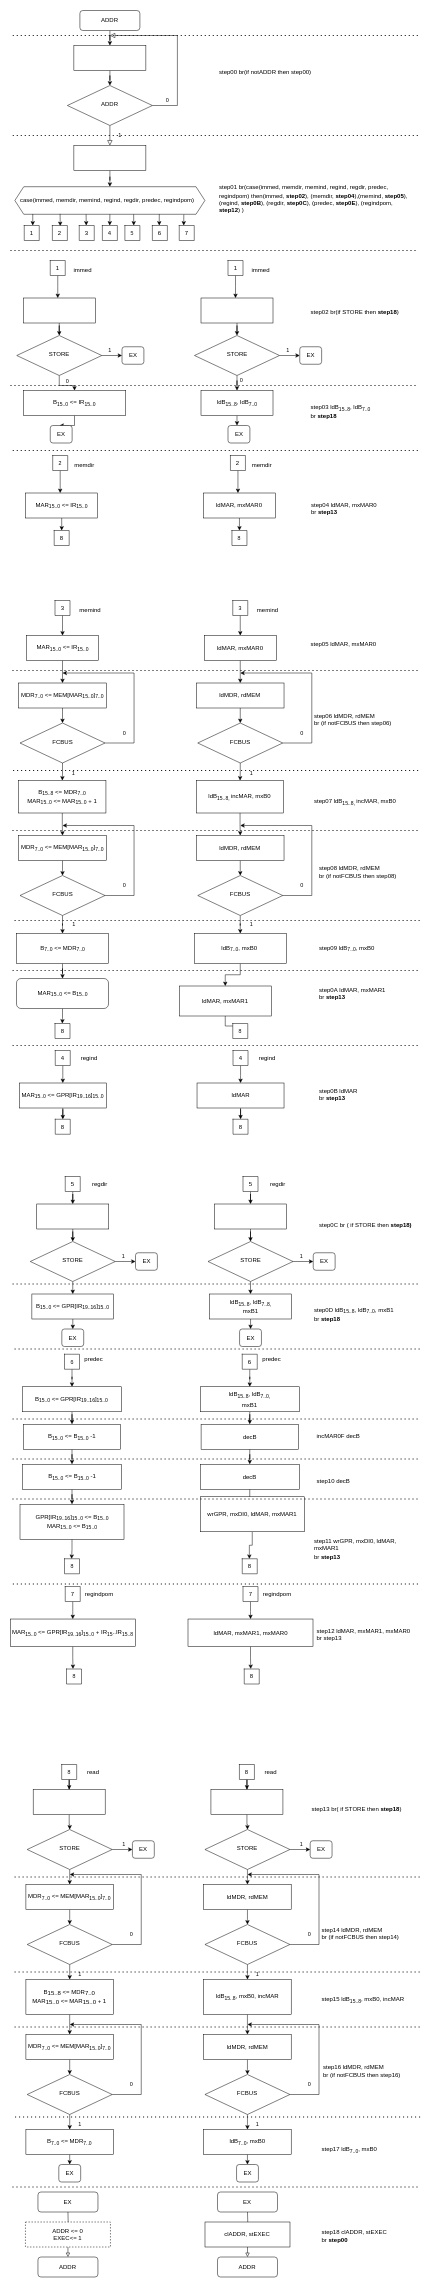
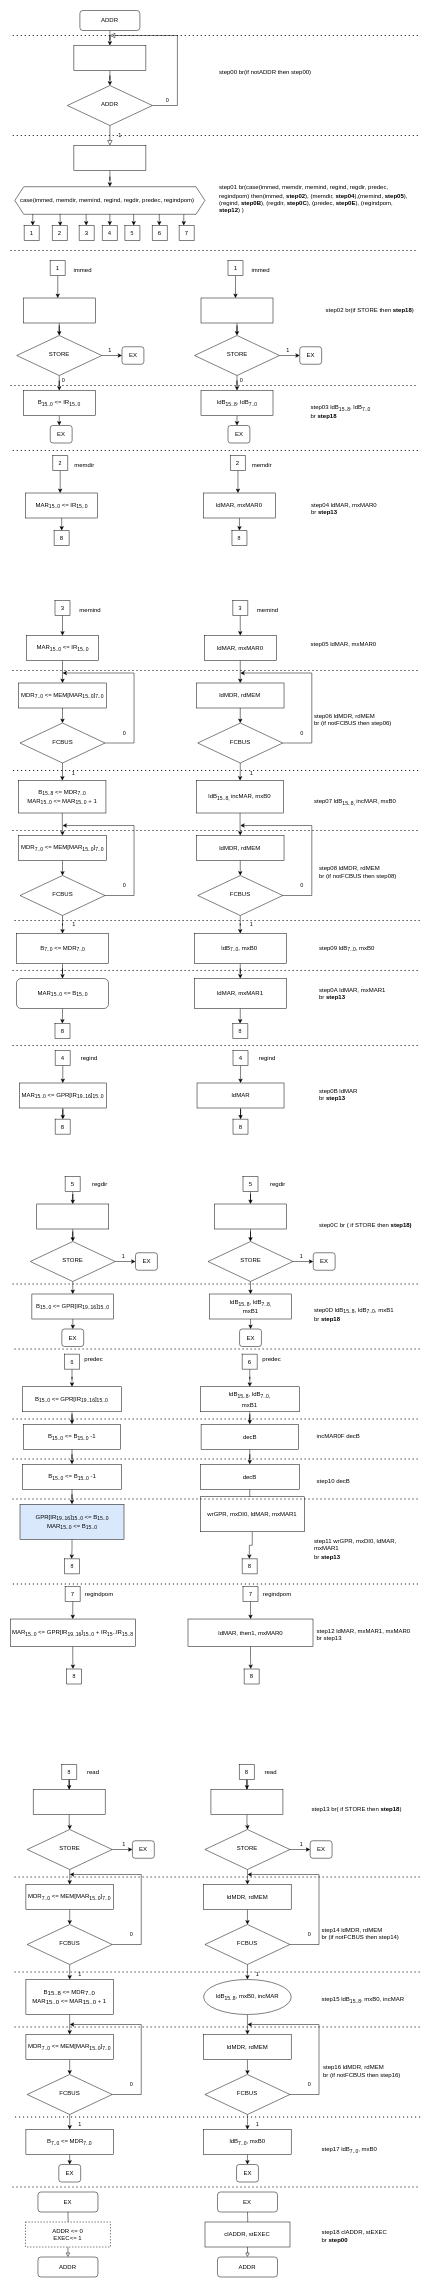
node "step02 br(if STORE then step18)": moved (356, 318) -> (371, 315)
node "B15..0 <= IR15..0": size 103x25 -> 72x25
node "ldMAR, mxMAR1": moved (225, 1001) -> (240, 993)
node "GPR[IR19..16]15..0 <= B15..0 MAR15..0 <= B15..0": fillcolor #ffffff -> #dae8fc
node "ldMAR, mxMAR1, mxMAR0": label "ldMAR, mxMAR1, mxMAR0" -> "ldMAR, then1, mxMAR0"
node "ldB15..8, mxB0, incMAR": shape rectangle -> ellipse
